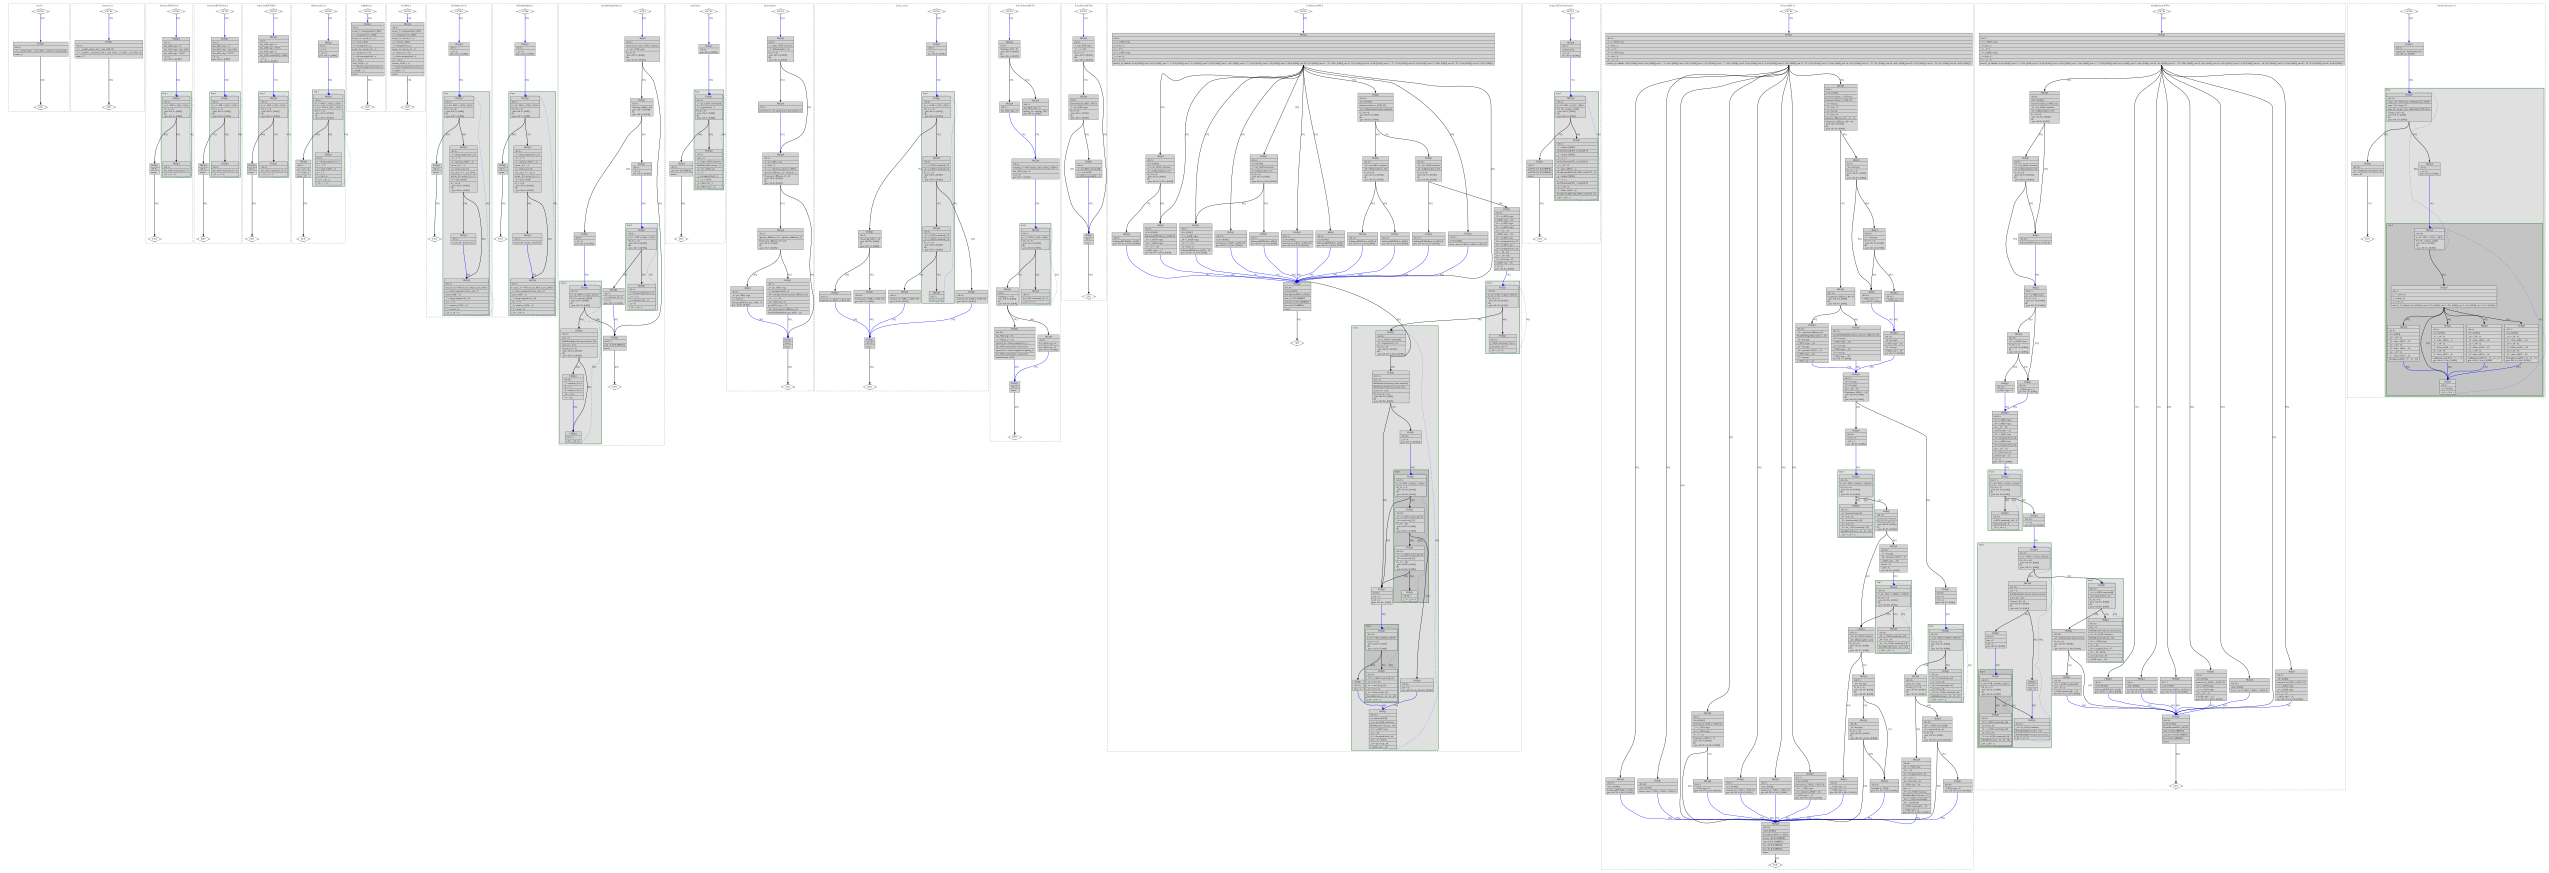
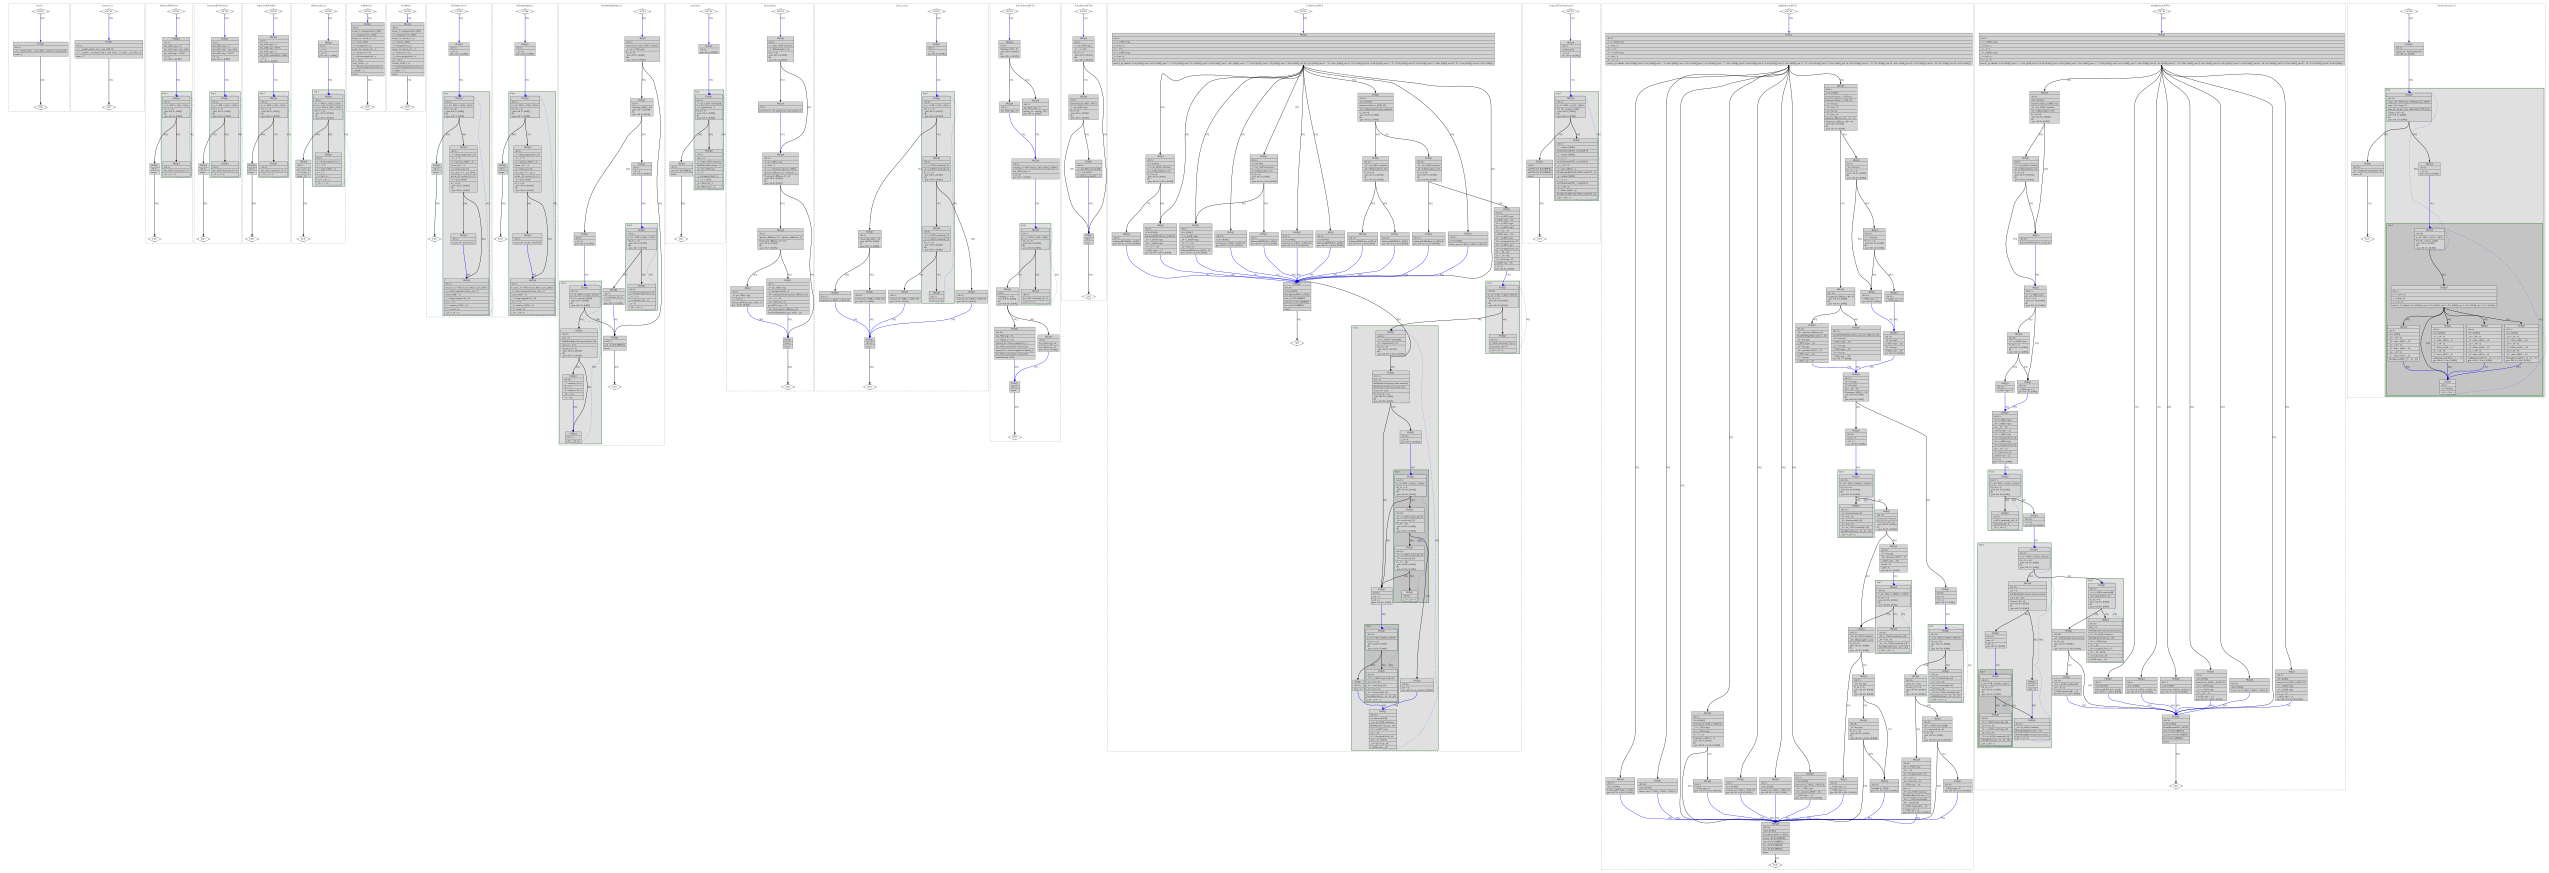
cluster "ToInternalFPF ()": label "ToInternalFPF ()" -> "AddSubInternalFPF ()"
